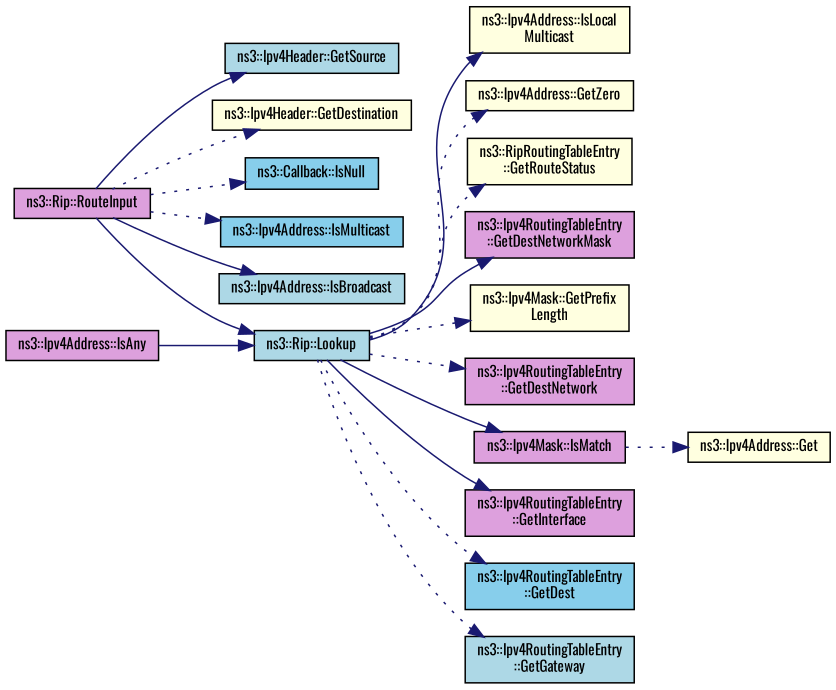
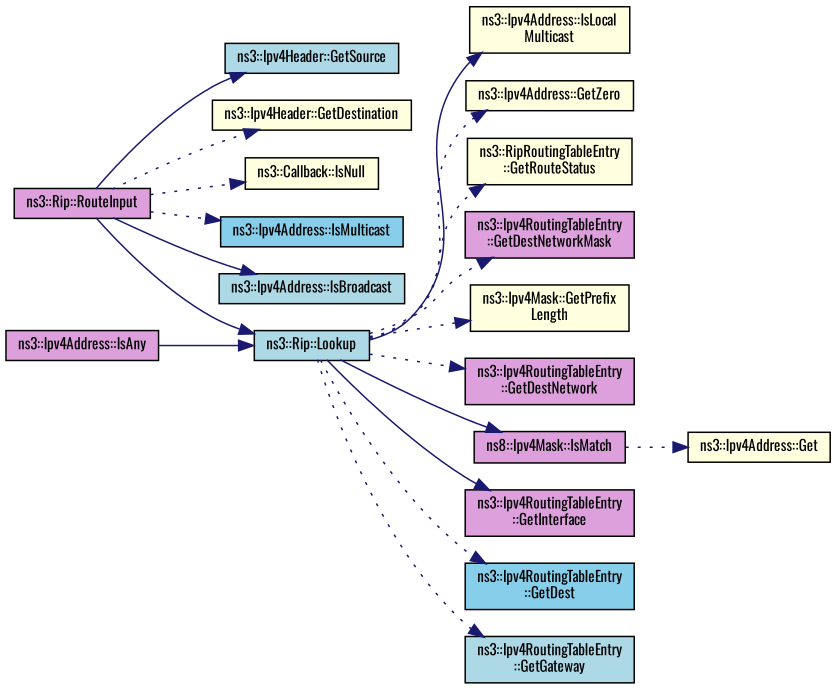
node "ns3::Callback::IsNull": fillcolor skyblue -> lightyellow
edge "ns3::Rip::Lookup" -> "ns3::Ipv4RoutingTableEntry ::GetDestNetworkMask": style solid -> dotted
node "ns3::Ipv4Mask::IsMatch": label "ns3::Ipv4Mask::IsMatch" -> "ns8::Ipv4Mask::IsMatch"
